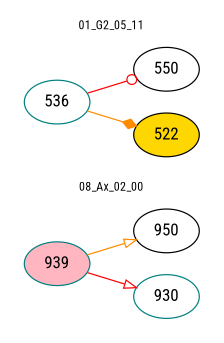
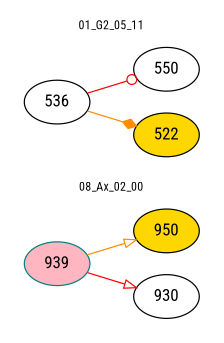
node "536": color teal -> black
node "950": fillcolor white -> gold
node "930": color teal -> black
